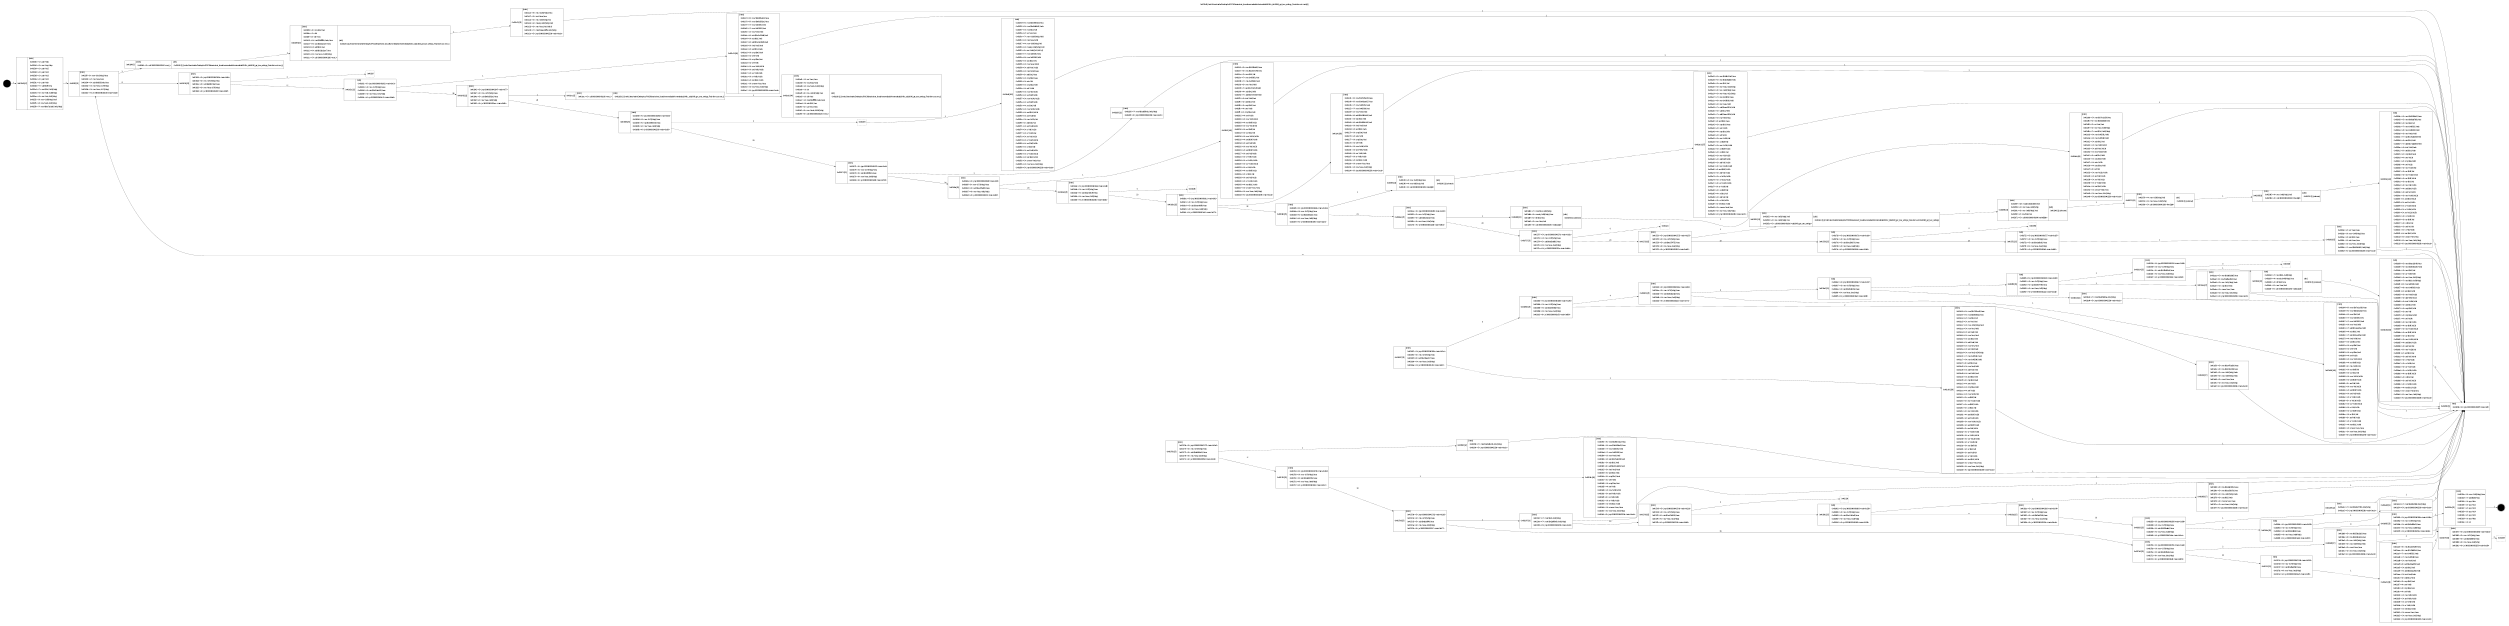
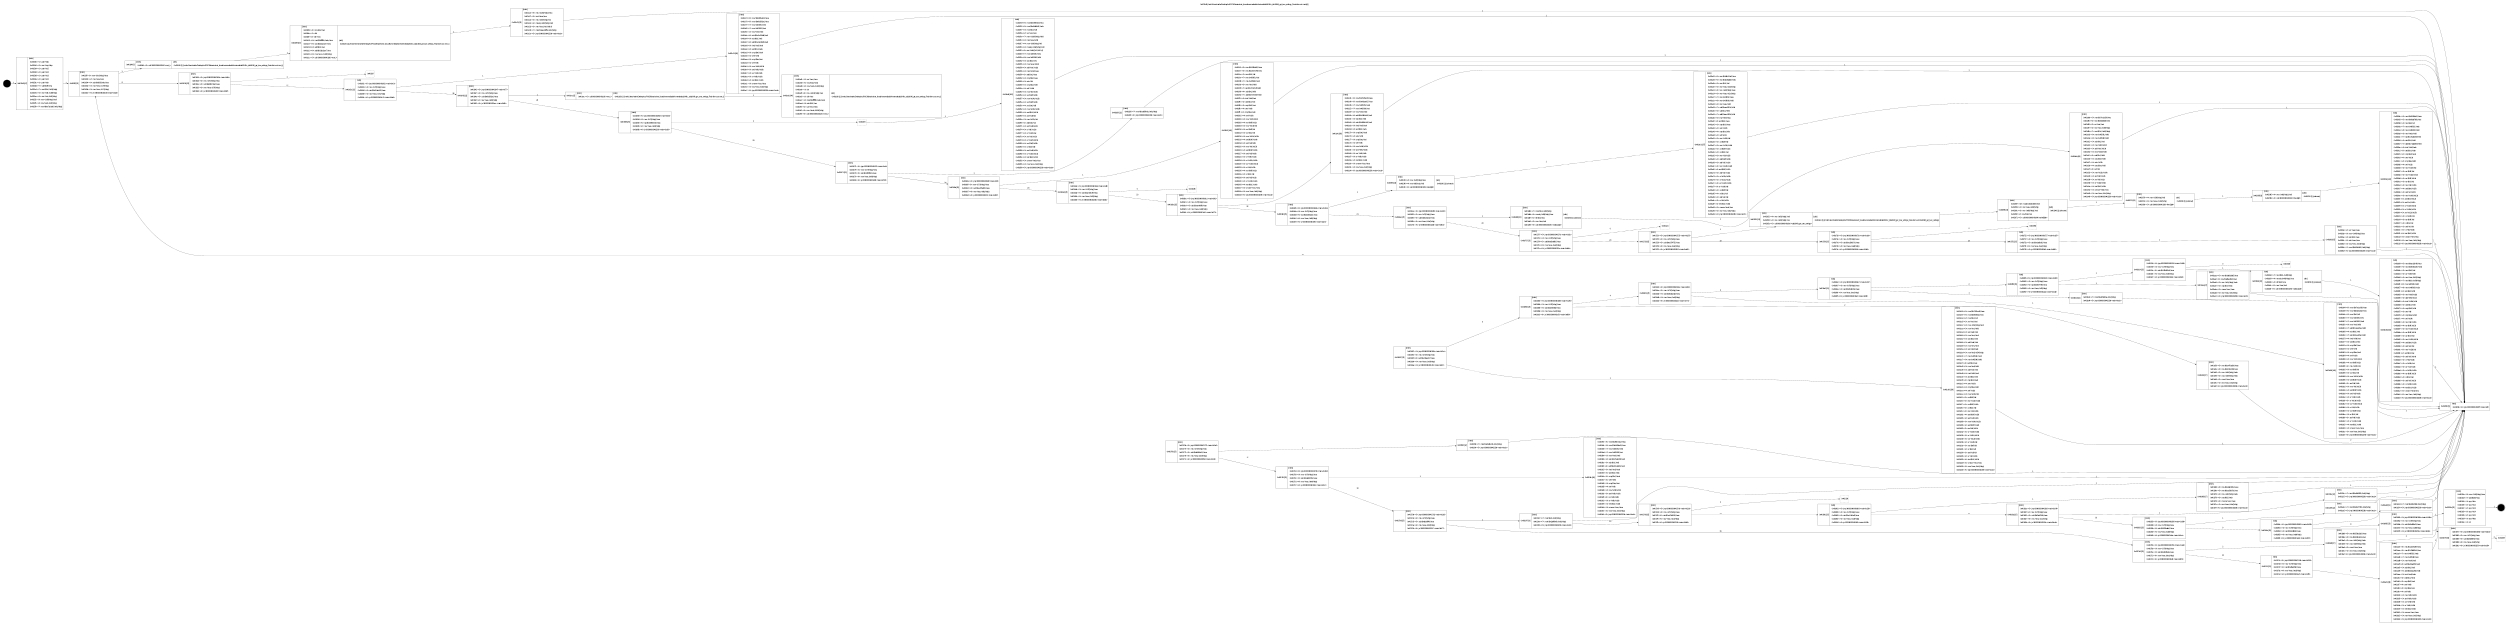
node "0x40211e [12]": added
